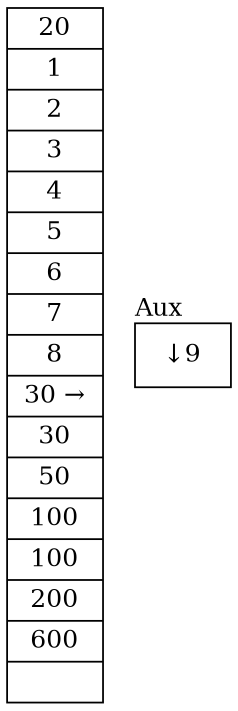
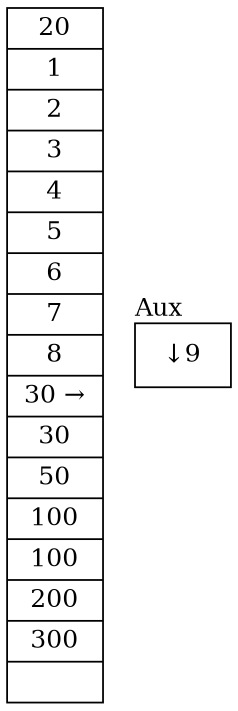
node "20": text "600" -> "300"
